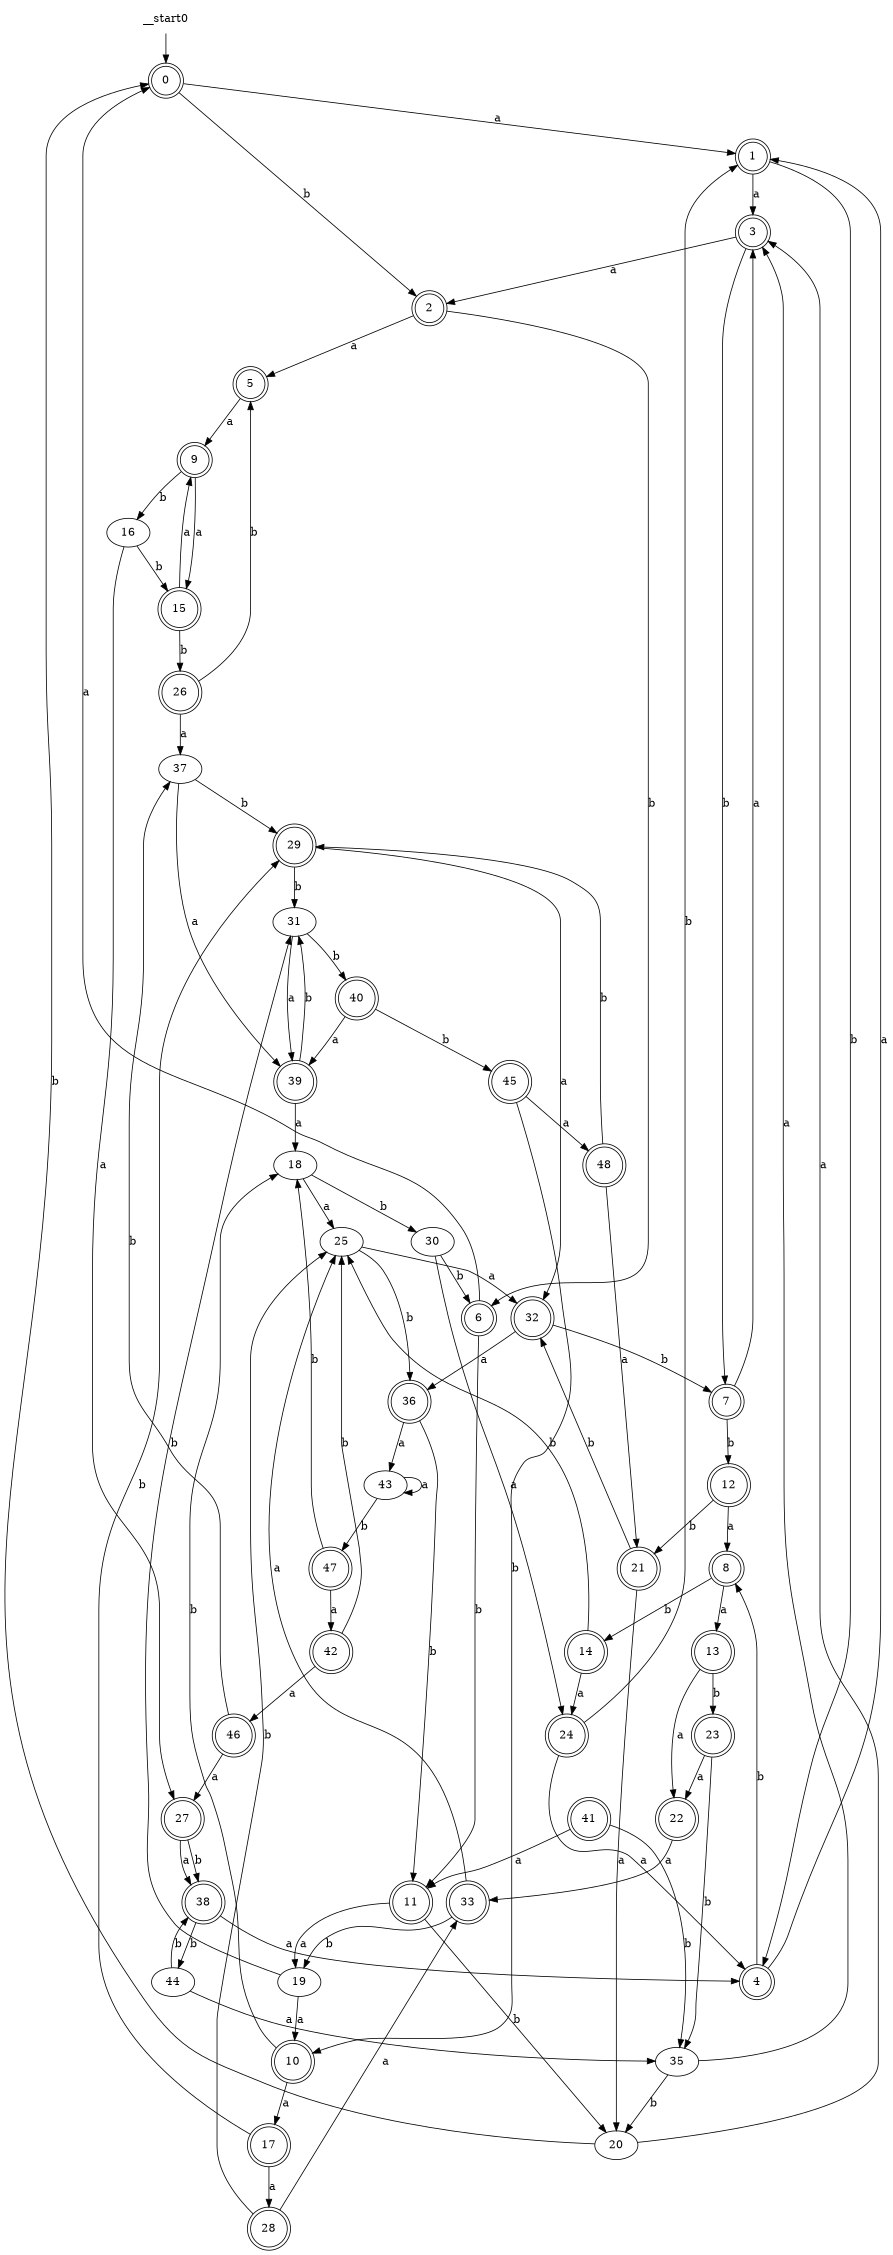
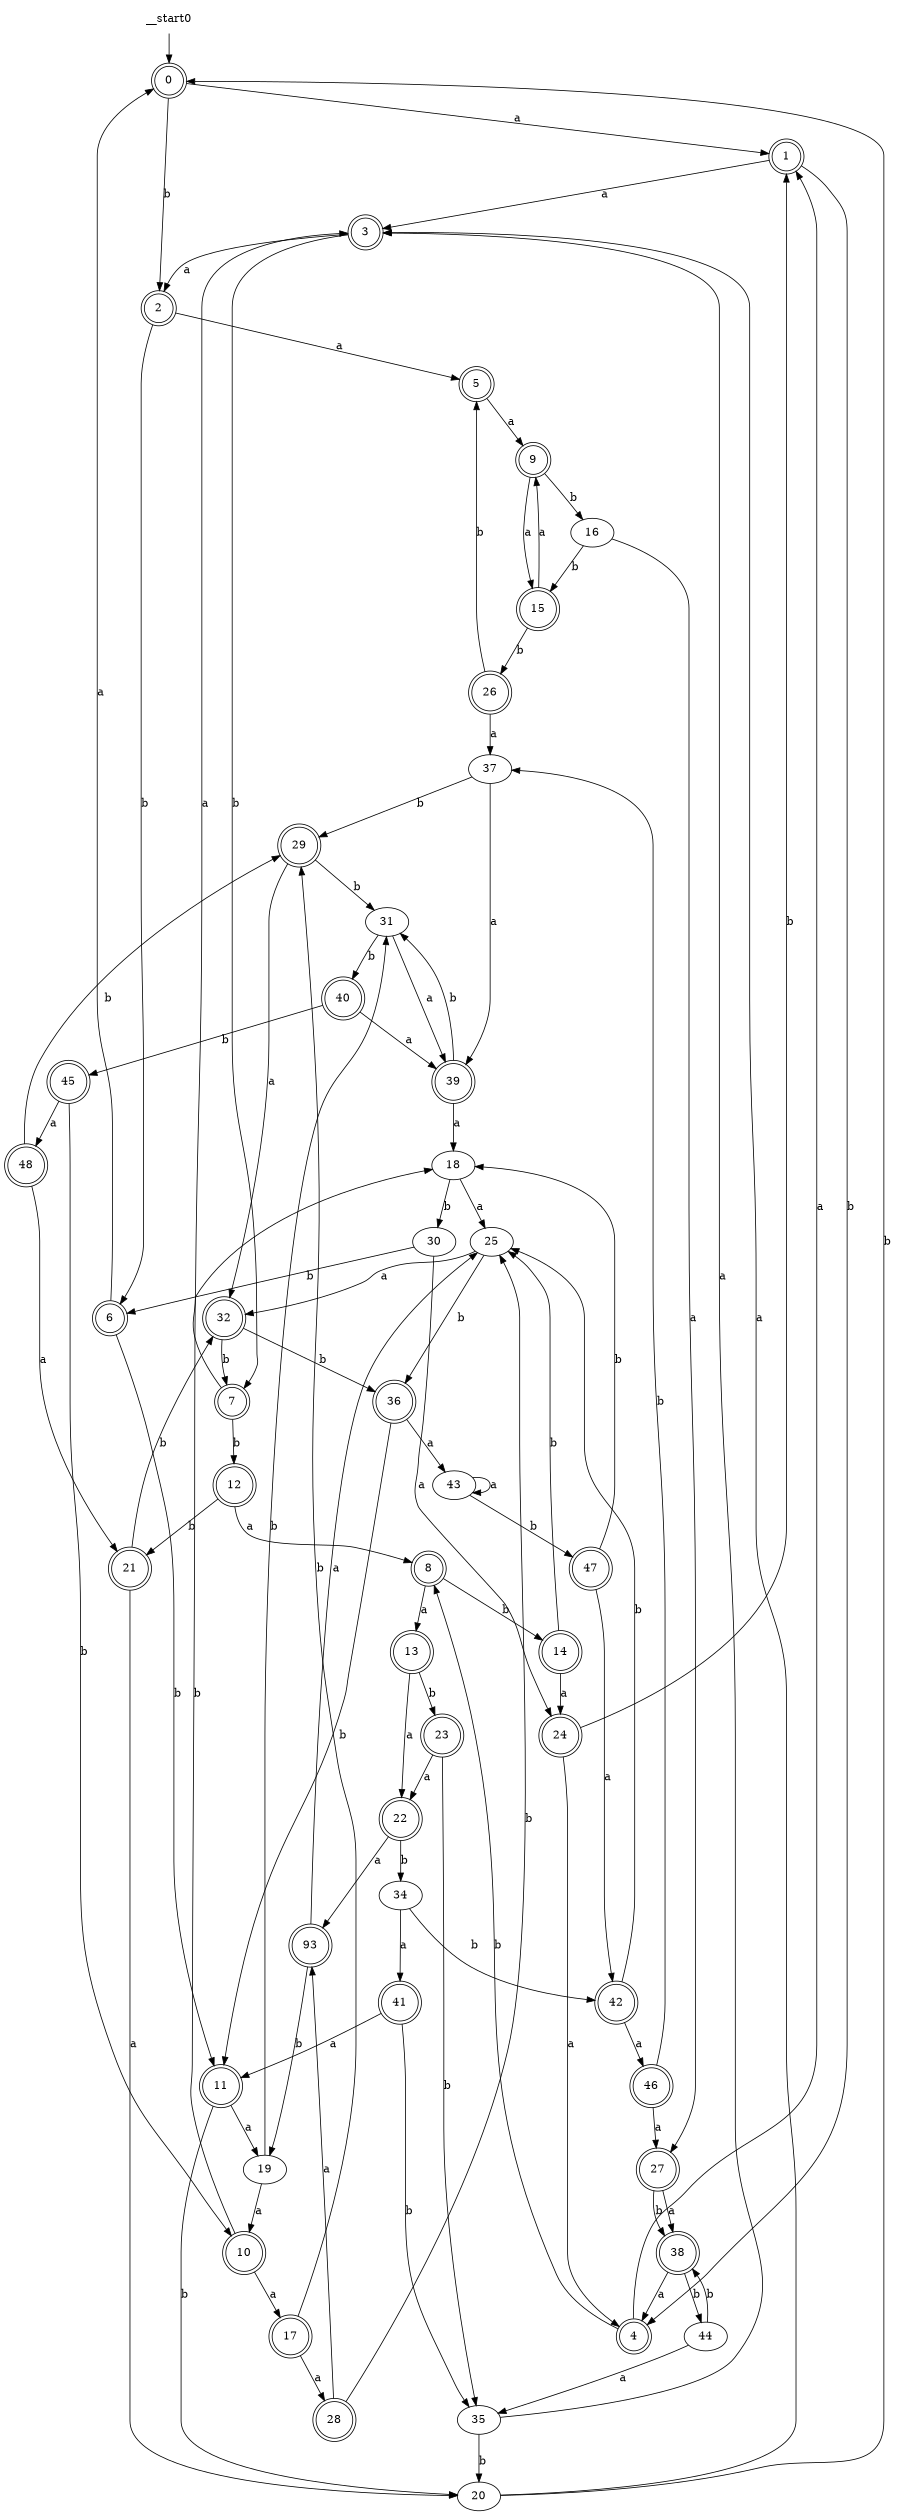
edge "32" -> "36": label "a" -> "b"
node "34": added
node "33": label "33" -> "93"
